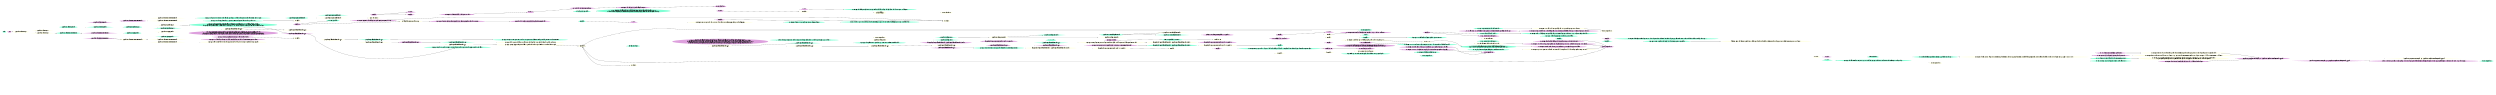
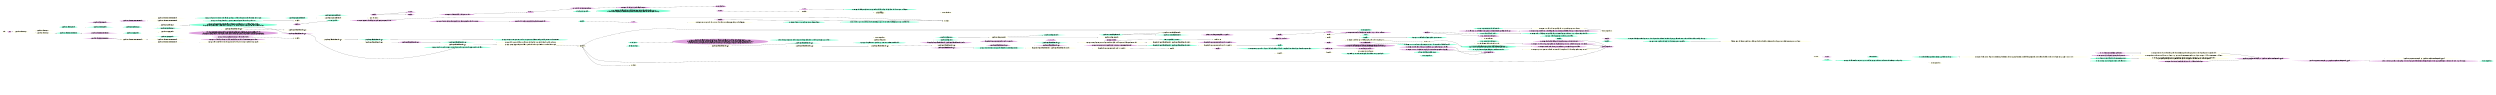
node "You: Release the locusts into the empty trap.": removed
node "START": fillcolor aquamarine -> lightyellow
node "You: Look closer.": fillcolor aquamarine -> plum
node "You: Look around.": added
node "Kim Kitsuragi: The lieutenant stretches his back.": label "Kim Kitsuragi: The lieutenant stretches his back." -> "Kim Perhaps: The lieutenant stretches his back."
